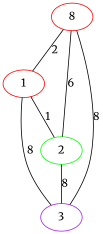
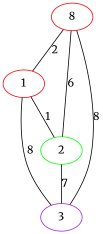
edge "2" -- "3": label "8" -> "7"
